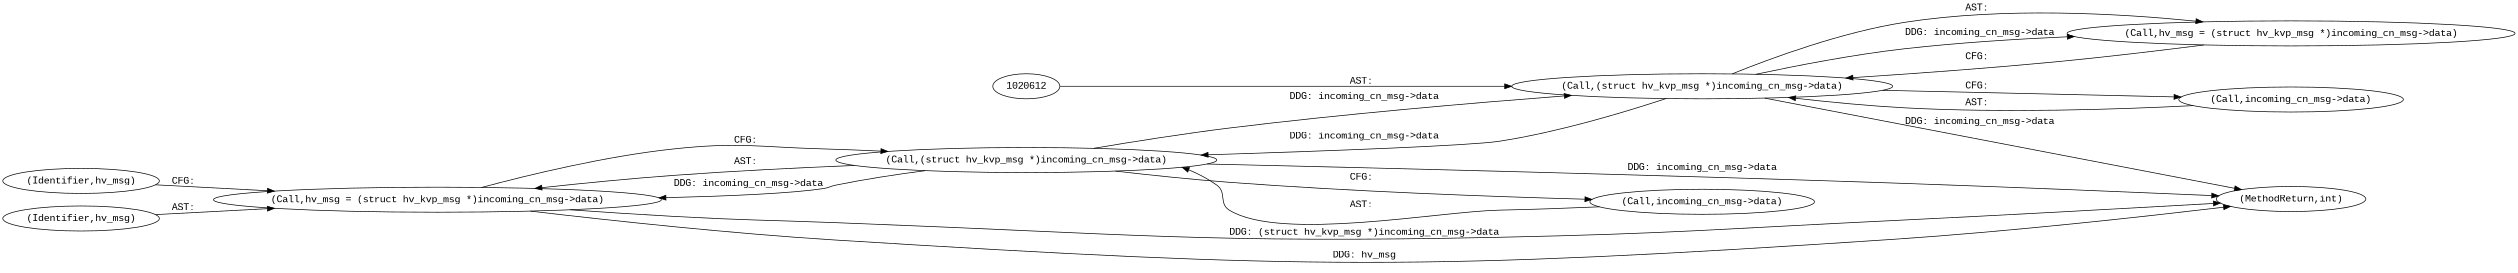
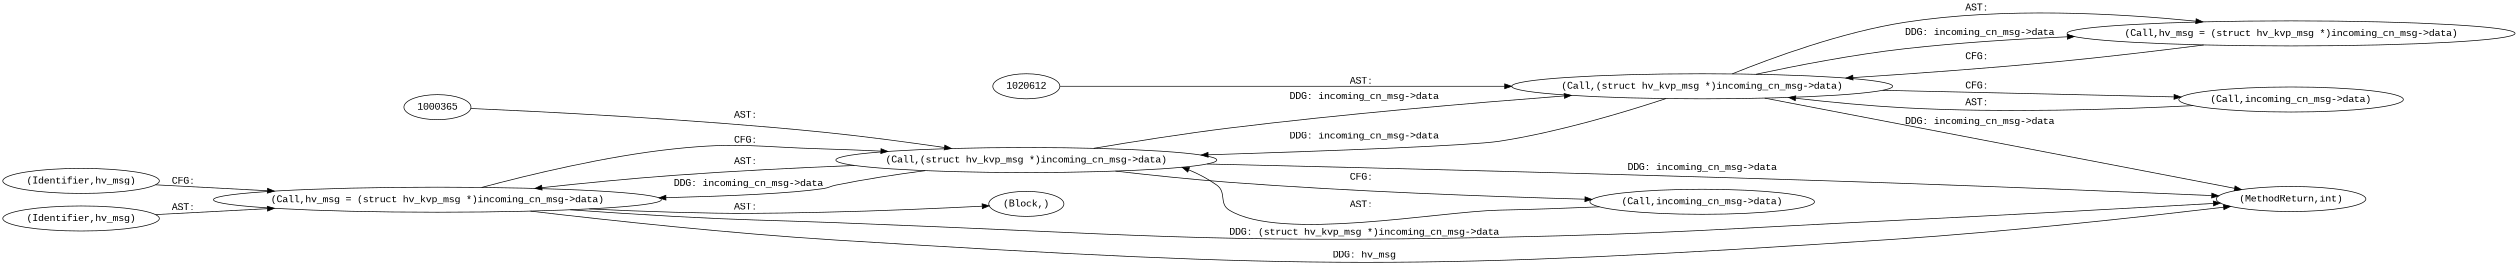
node "1000365": added
node "(Block,)": added
